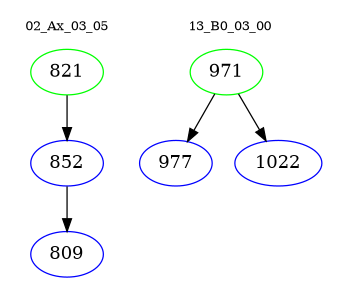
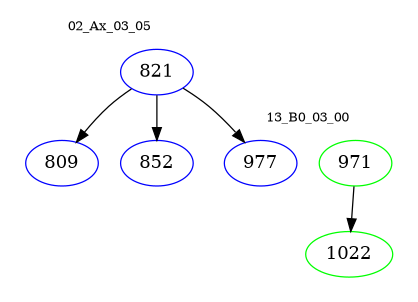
node "821": color green -> blue
edge "971" -> "977": now "821" -> "977"
node "1022": color blue -> green
edge "852" -> "809": now "821" -> "809"
